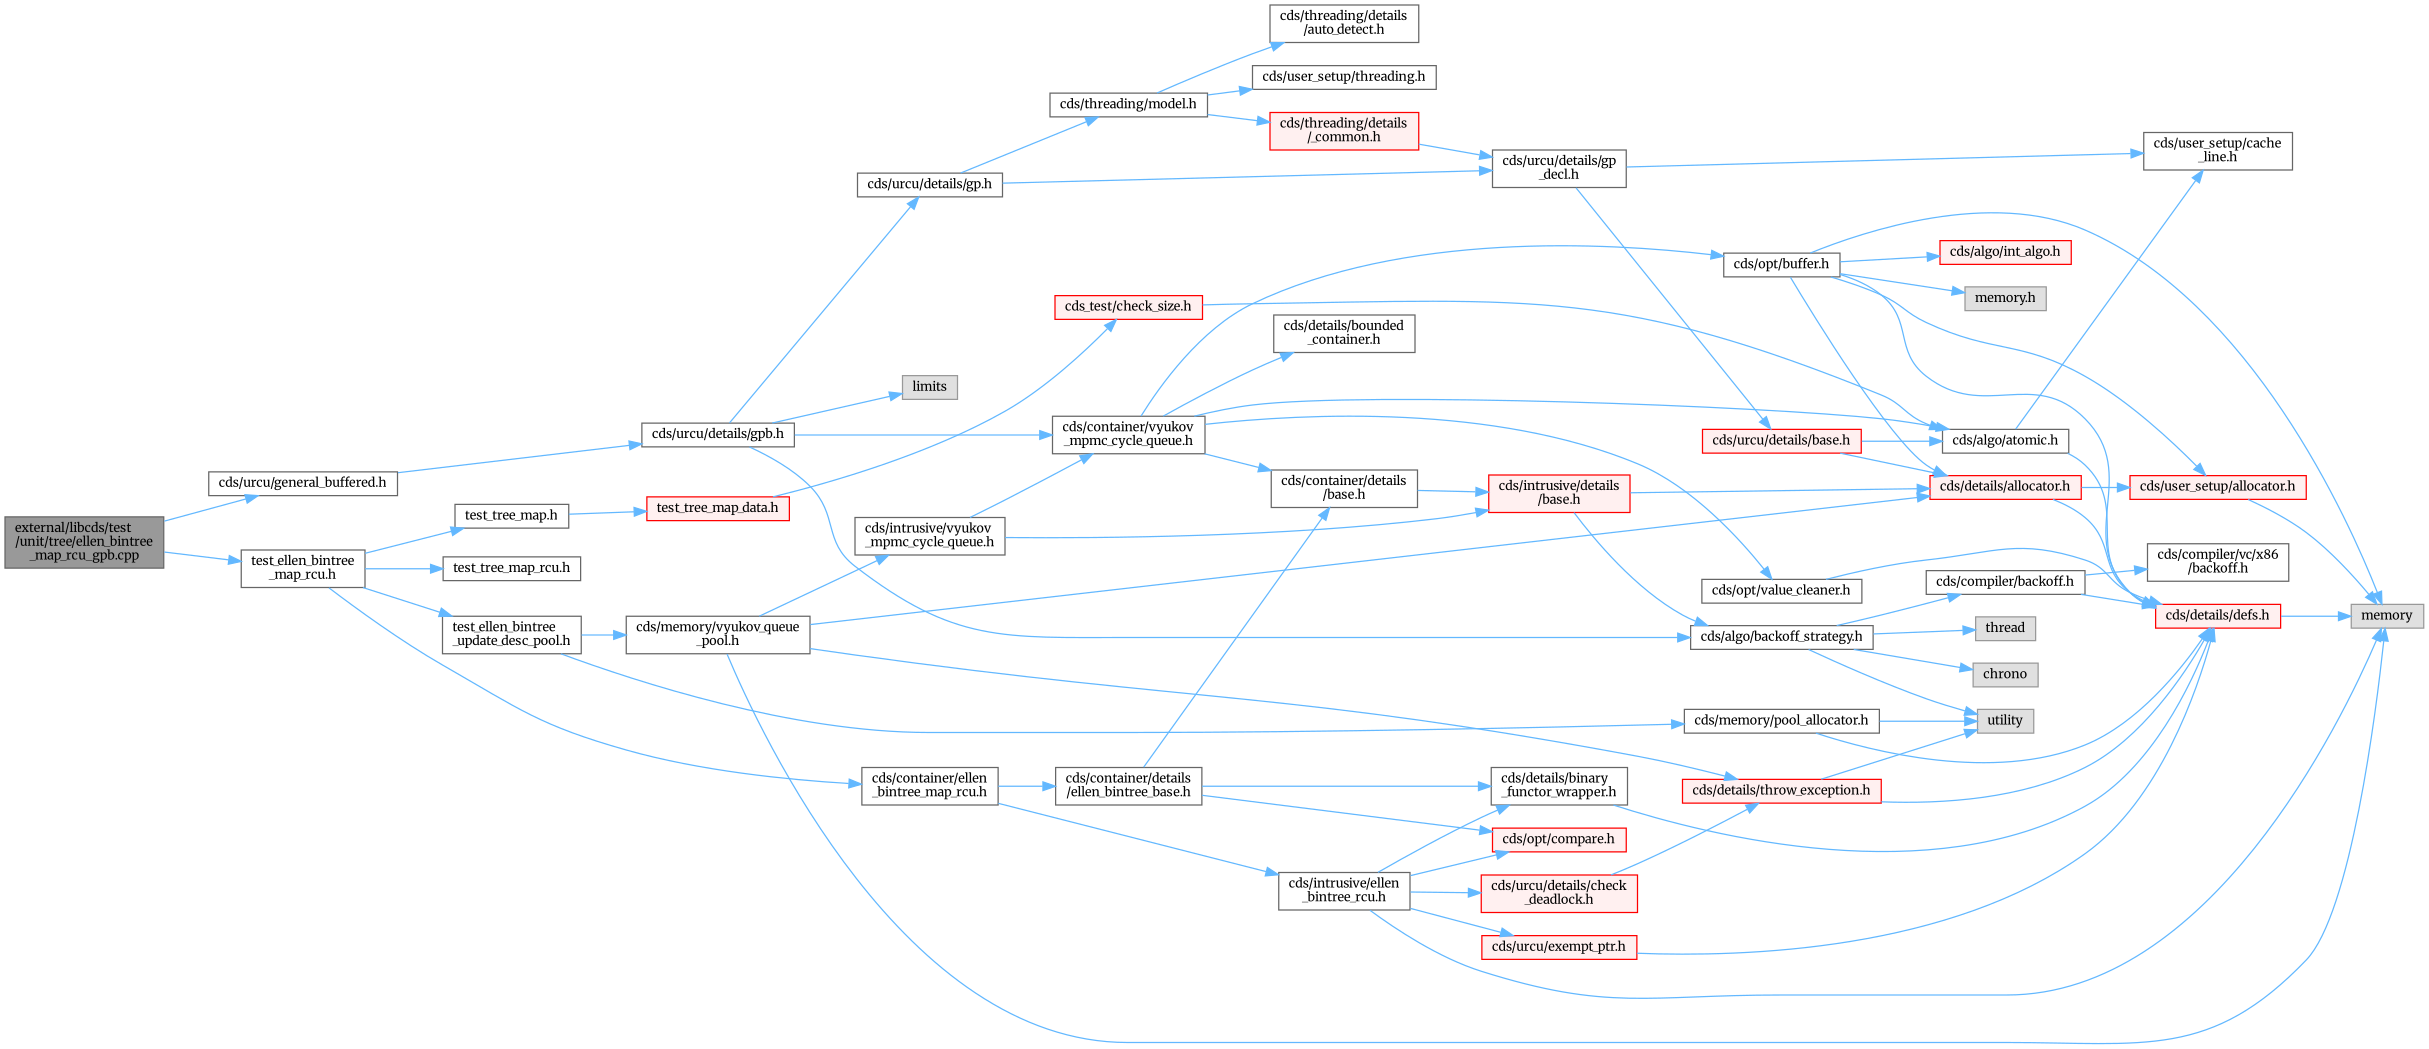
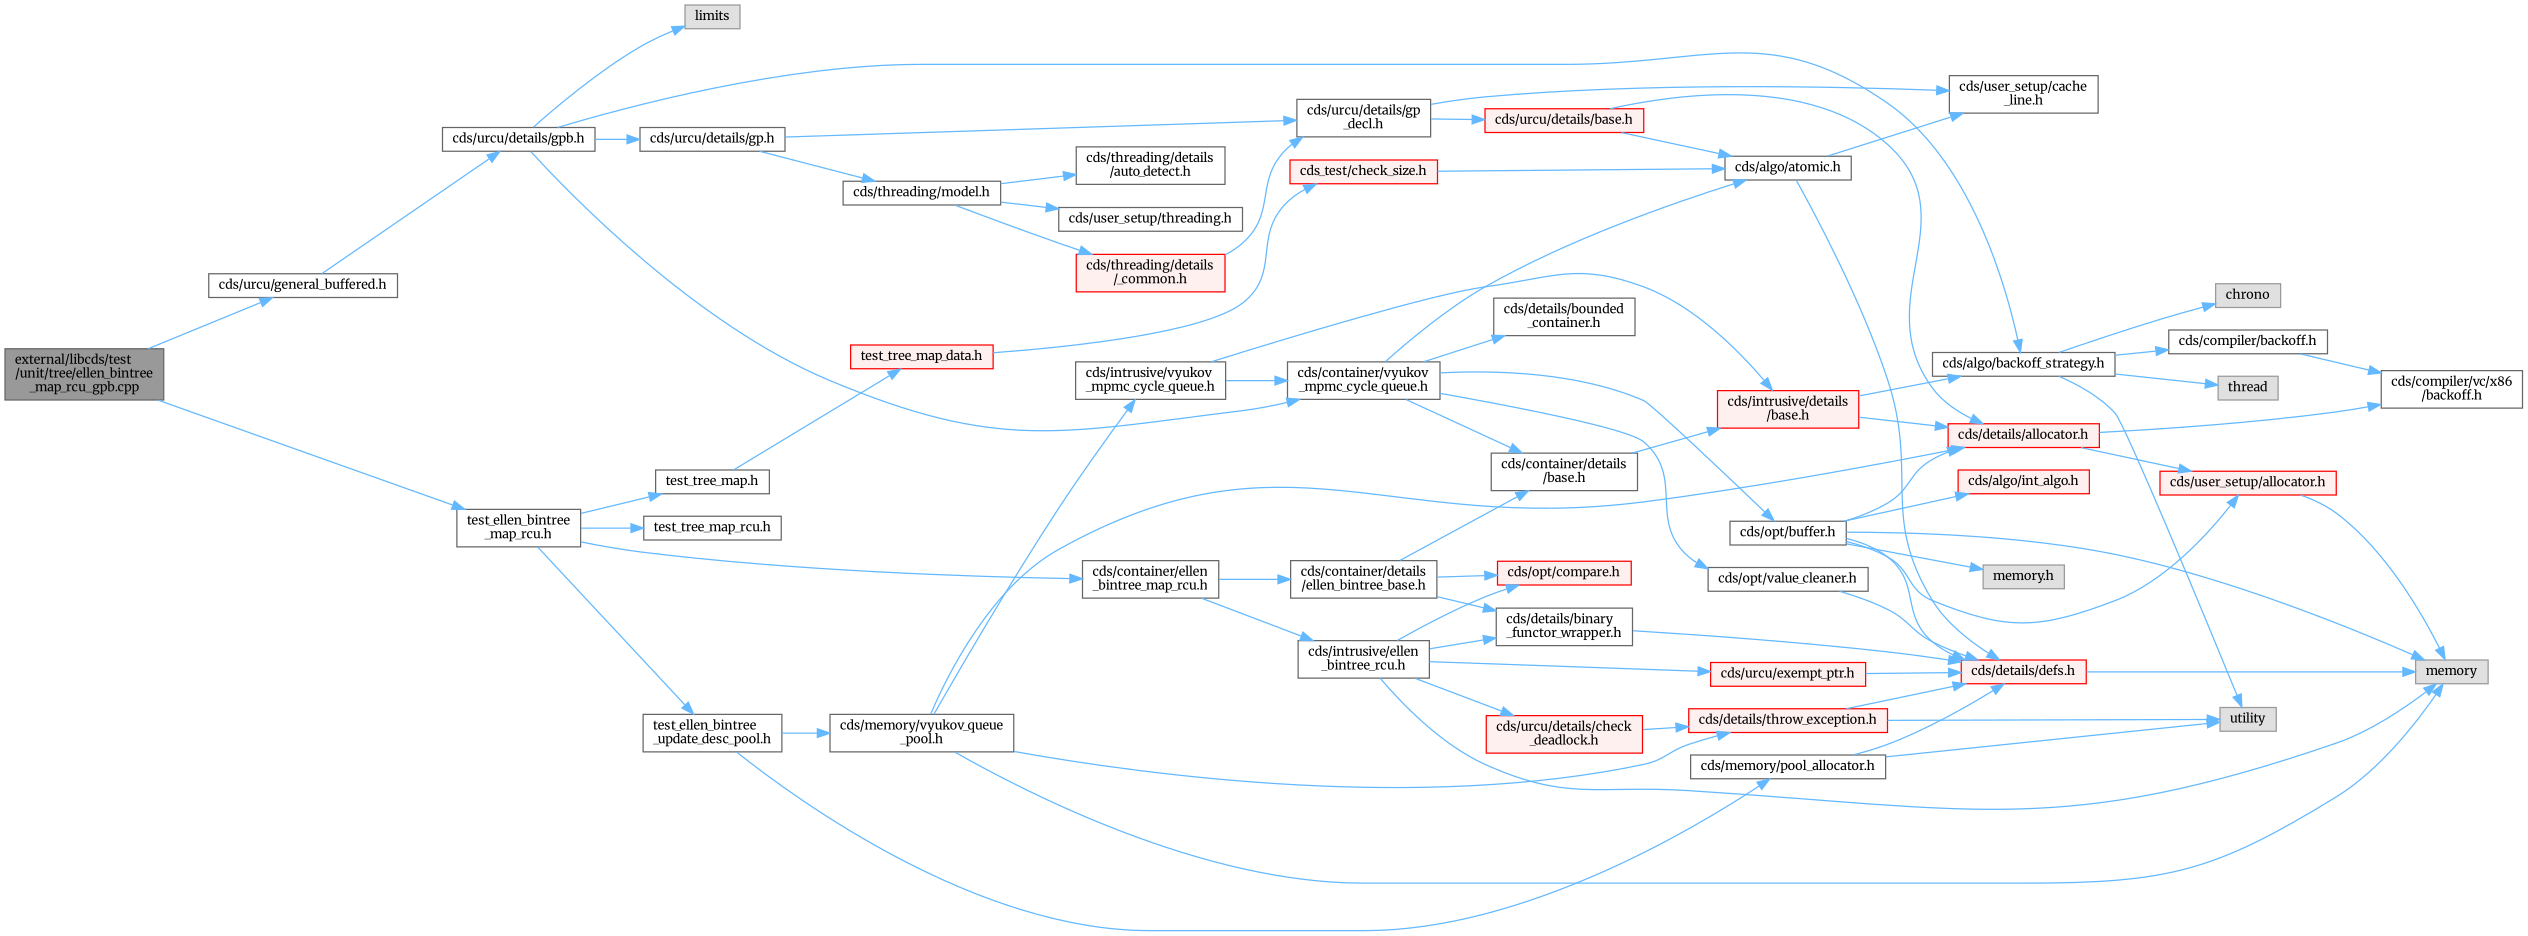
edge "cds/details/allocator.h" -> "cds/details/defs.h": now "cds/details/allocator.h" -> "cds/compiler/vc/x86 /backoff.h"
edge "cds/compiler/backoff.h" -> "cds/details/defs.h": removed
